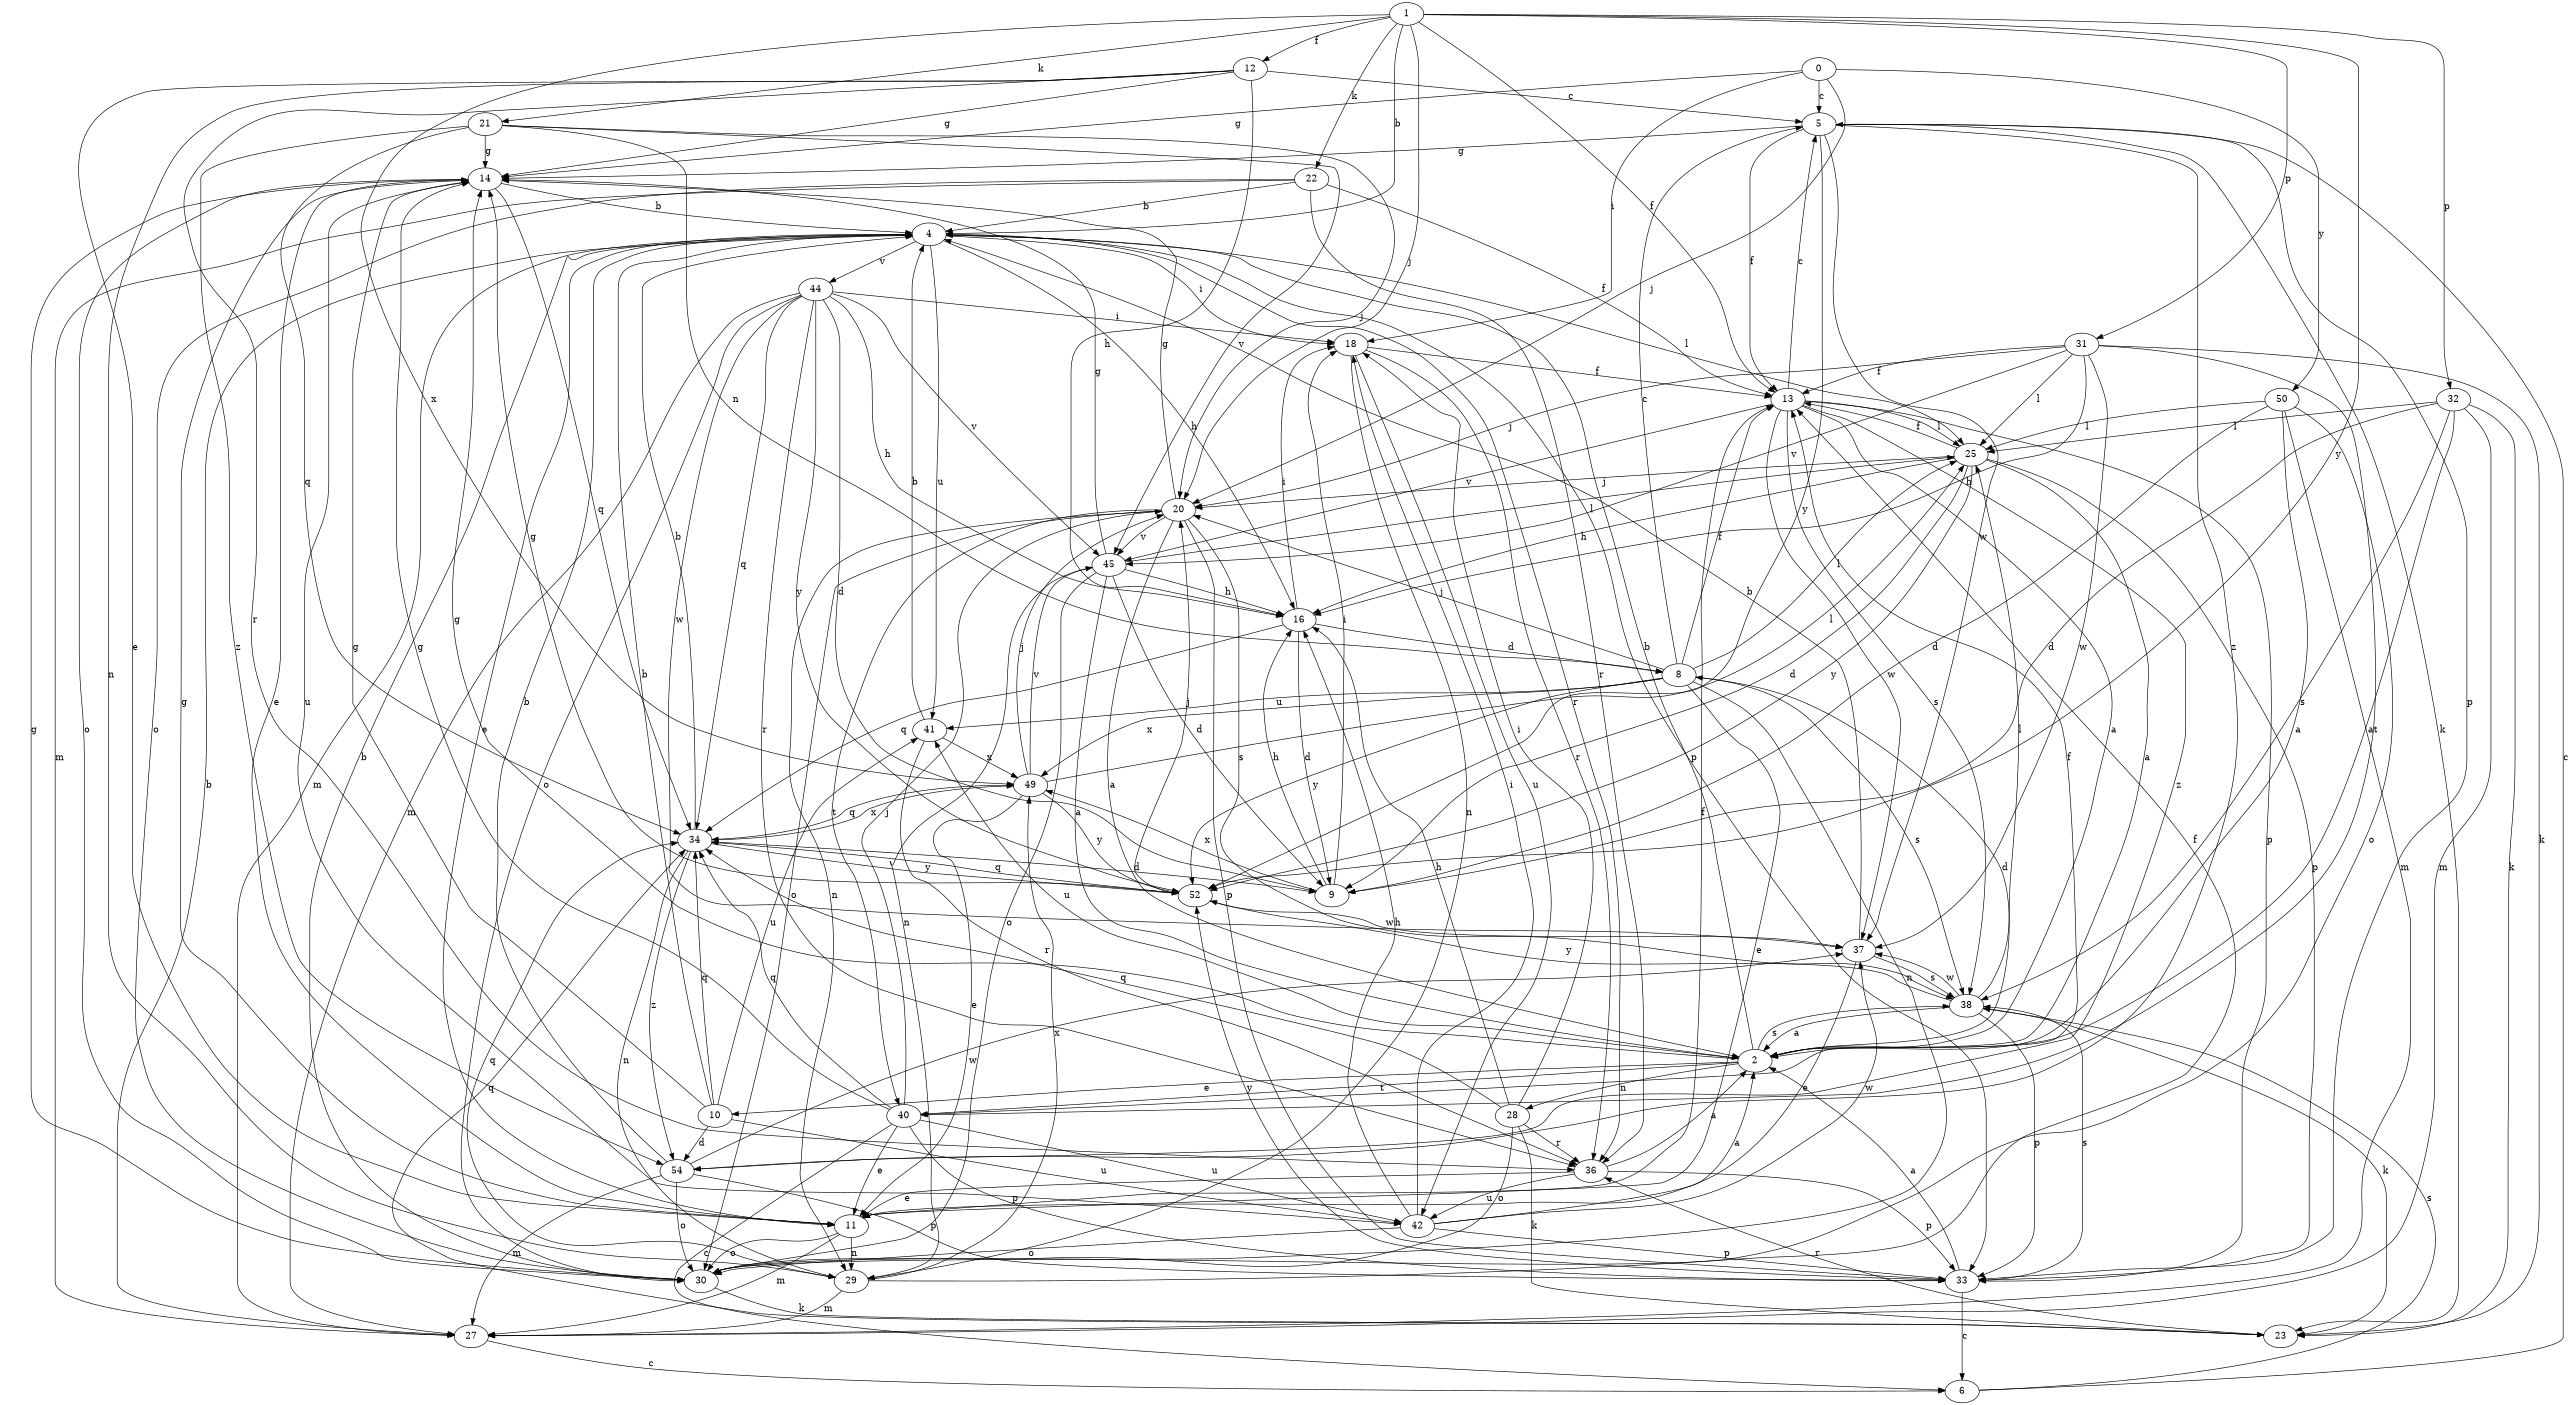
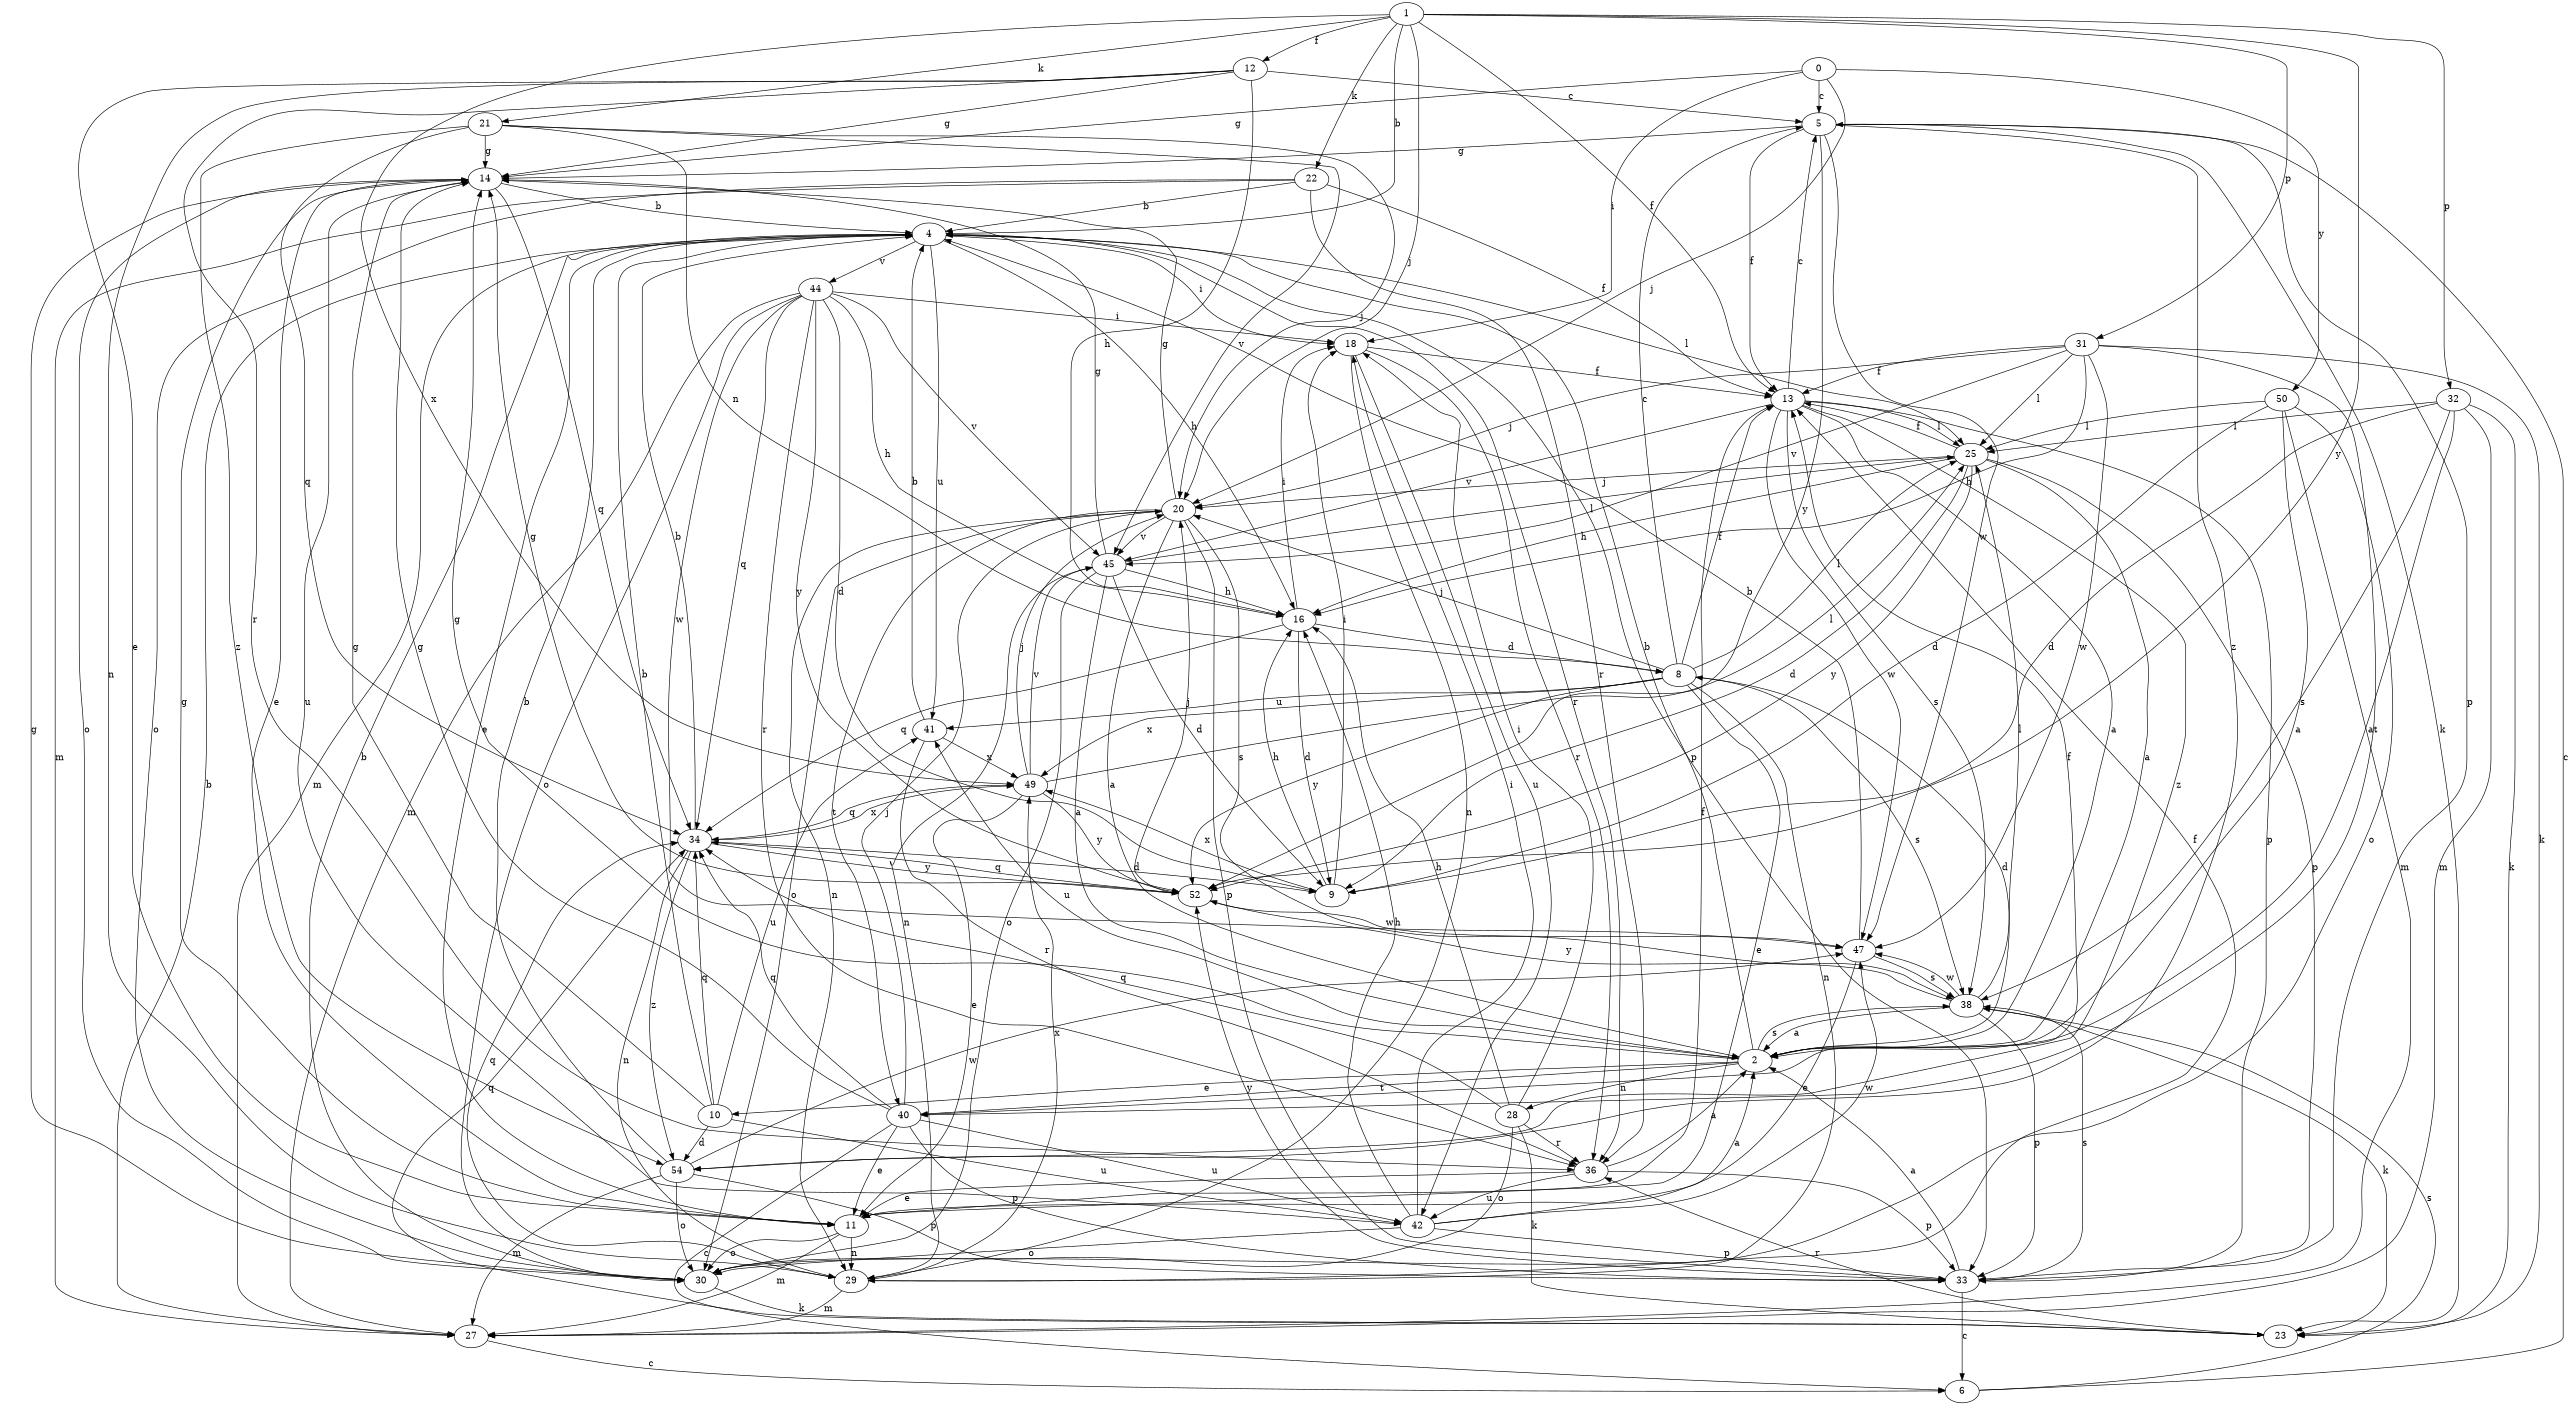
node "37": label "37" -> "47"
edge "8" -> "30": now "8" -> "29"
